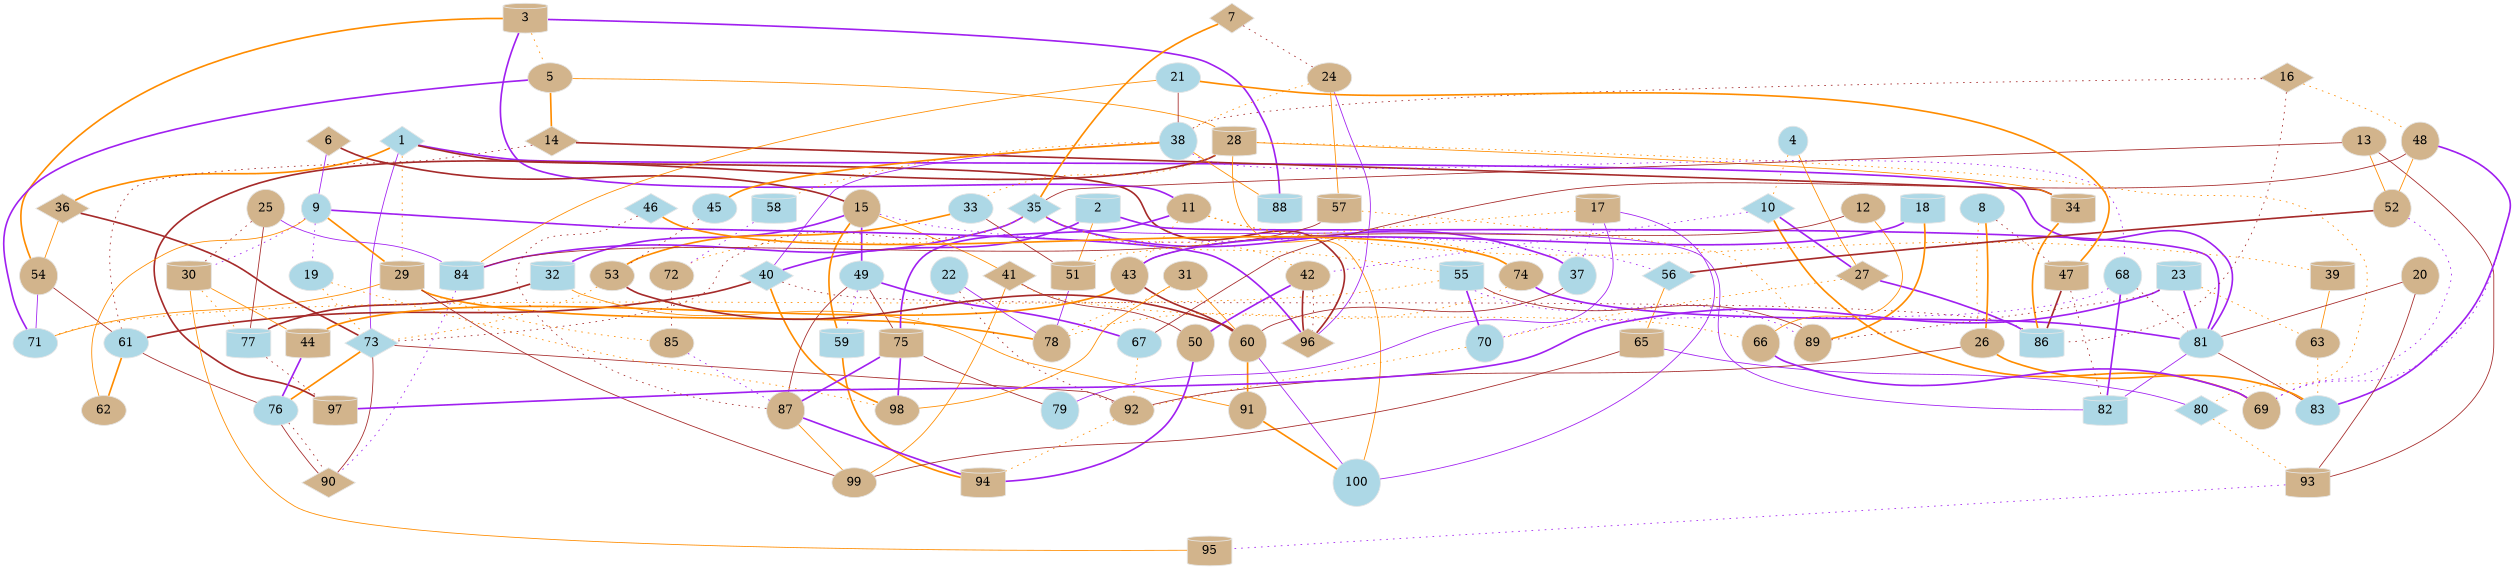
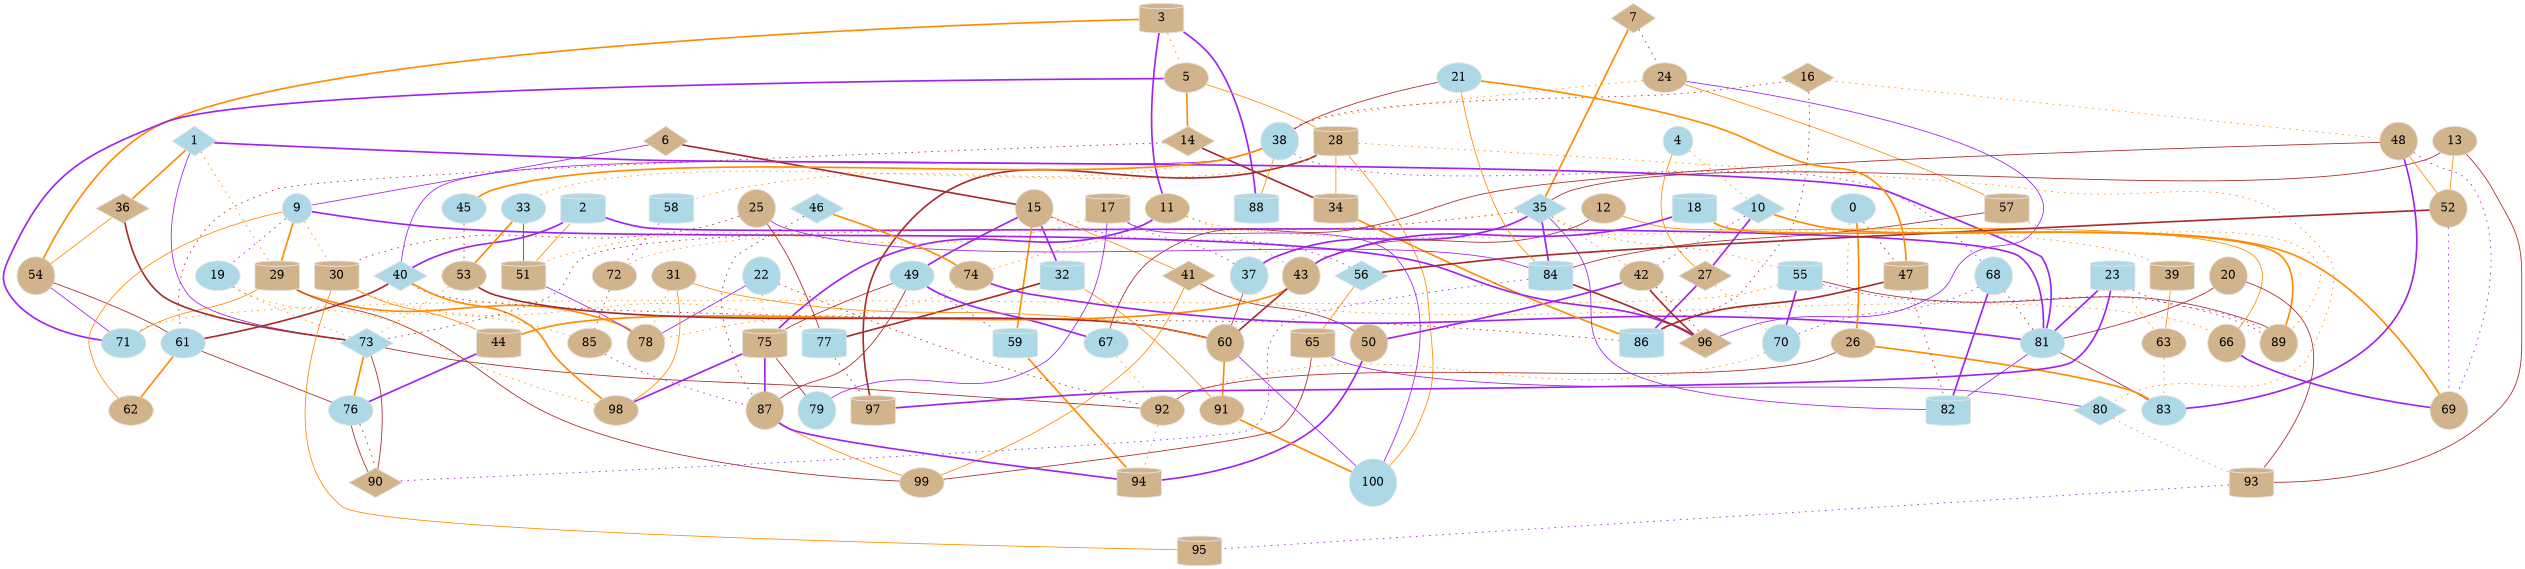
edge "1" -- "96": now "84" -- "96"
node "8": label "8" -> "0"
edge "9" -- "30": color purple -> darkorange
node "91": shape circle -> ellipse
